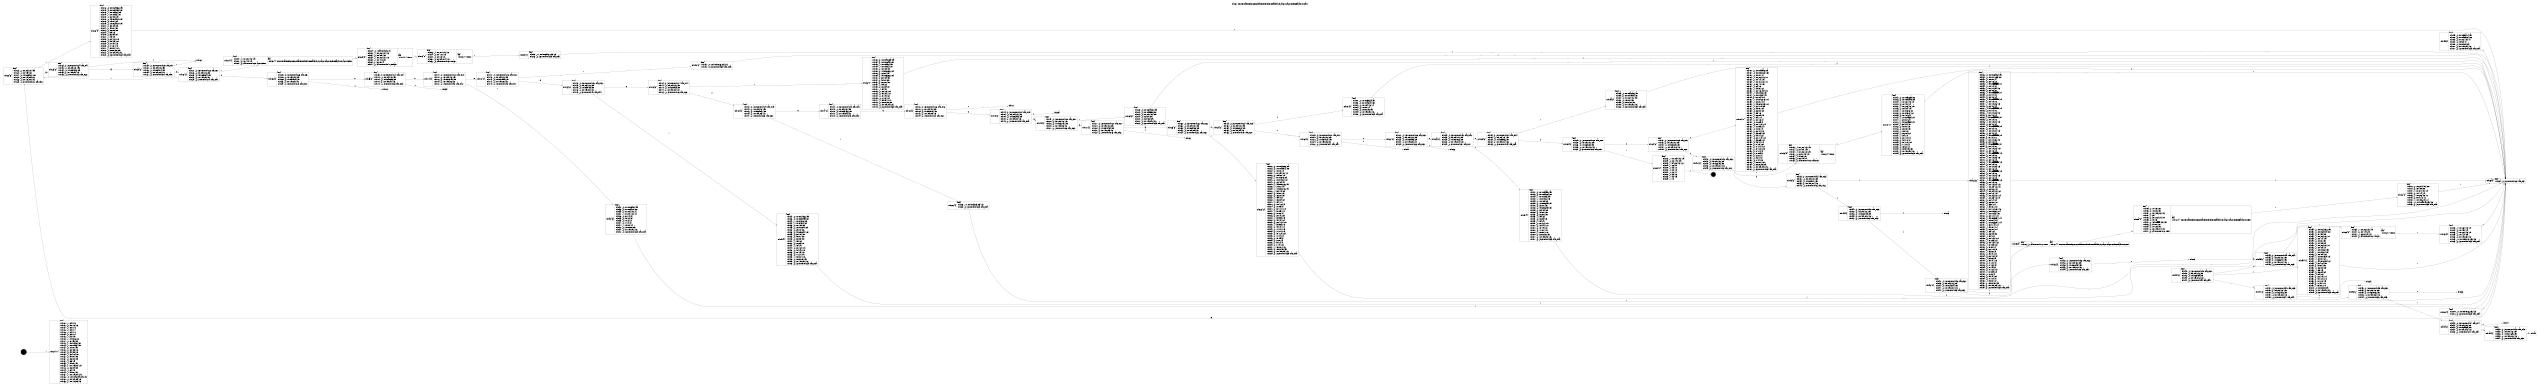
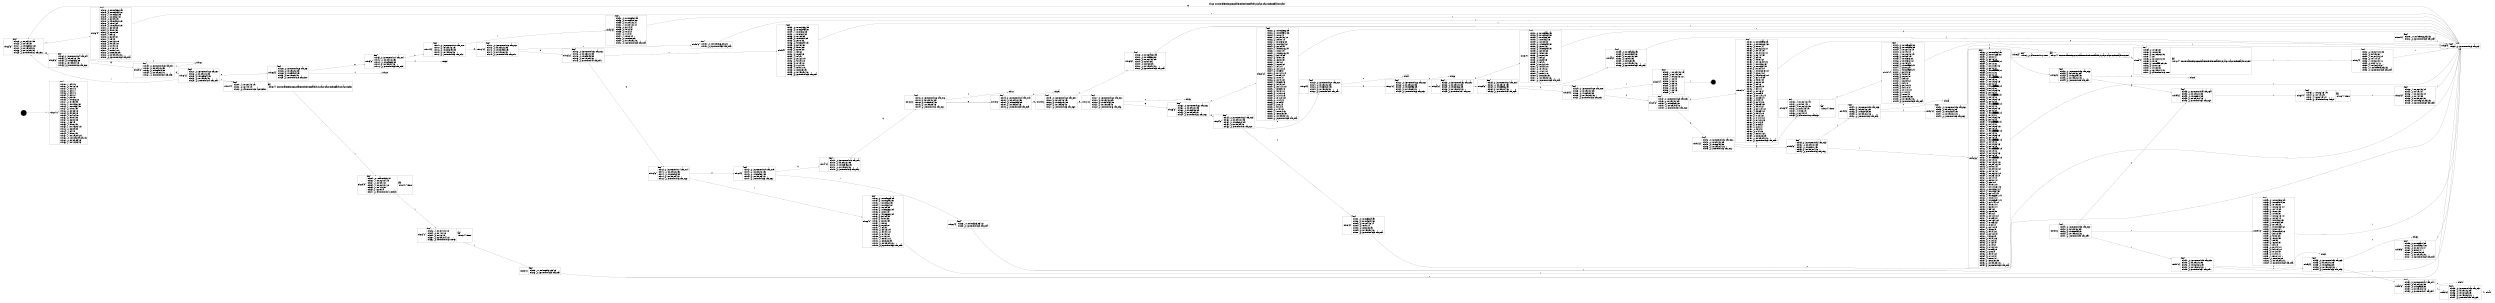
edge "0x4020cb" -> "0x40199f [28]": now "0x401983 [28]" -> "0x40199f [28]"
